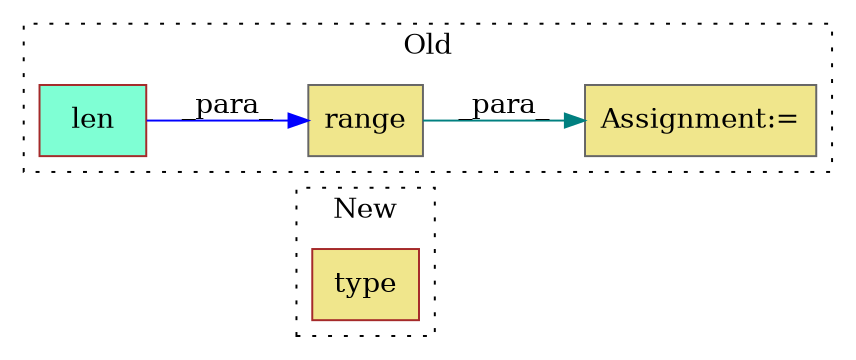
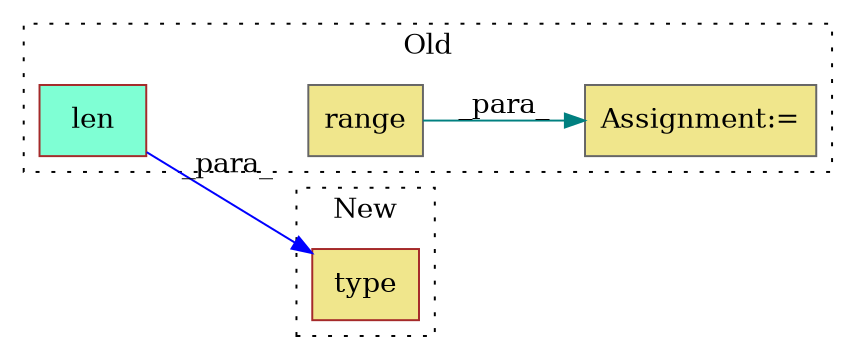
edge "len" -> "range": now "len" -> "type"
